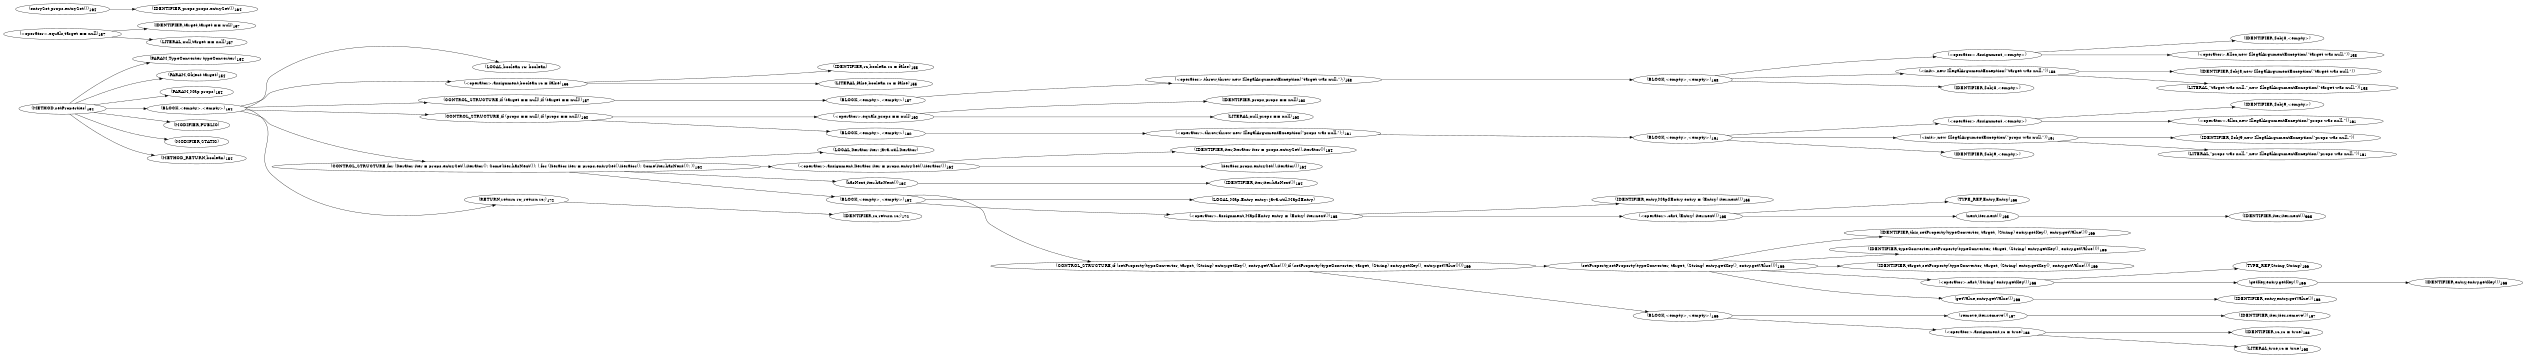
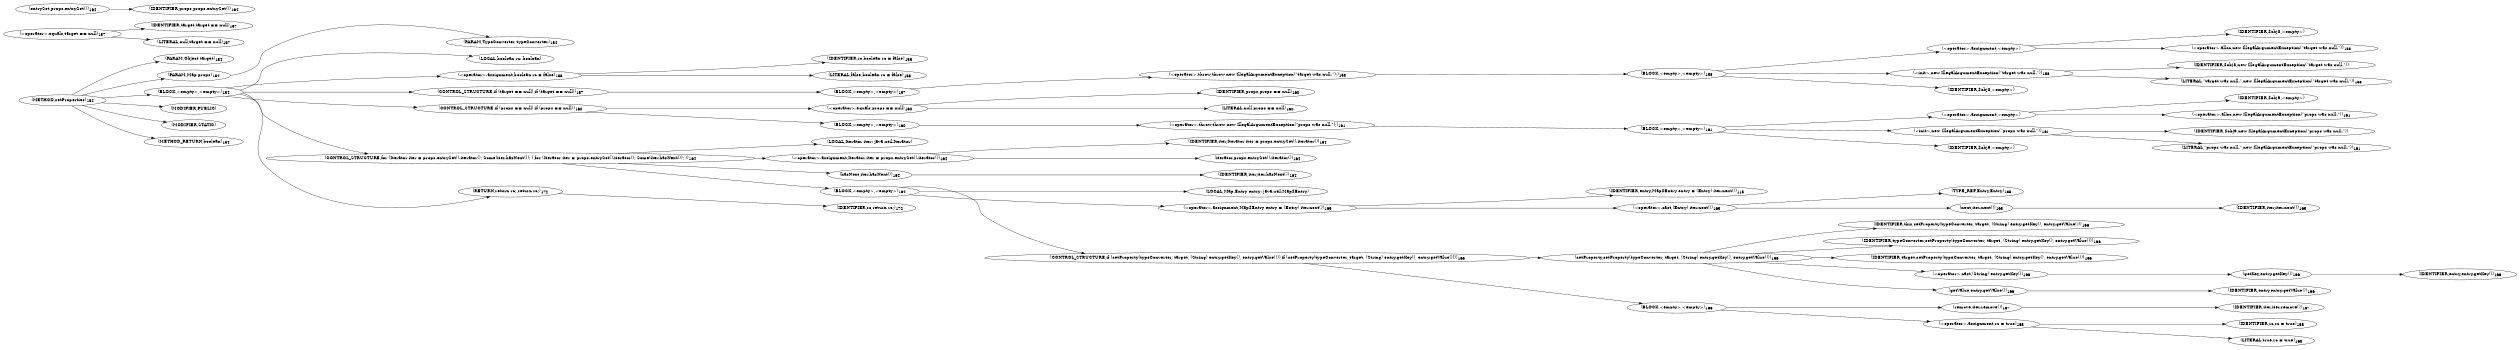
edge "(METHOD,setProperties)" -> "(PARAM,TypeConverter typeConverter)": now "(PARAM,Map props)" -> "(PARAM,TypeConverter typeConverter)"
node "(IDENTIFIER,entry,Map$Entry entry = (Entry) iter.next())": text "165" -> "115"
node "(IDENTIFIER,iter,iter.next())": text "965" -> "165"
node "(TYPE_REF,String,String)": removed
